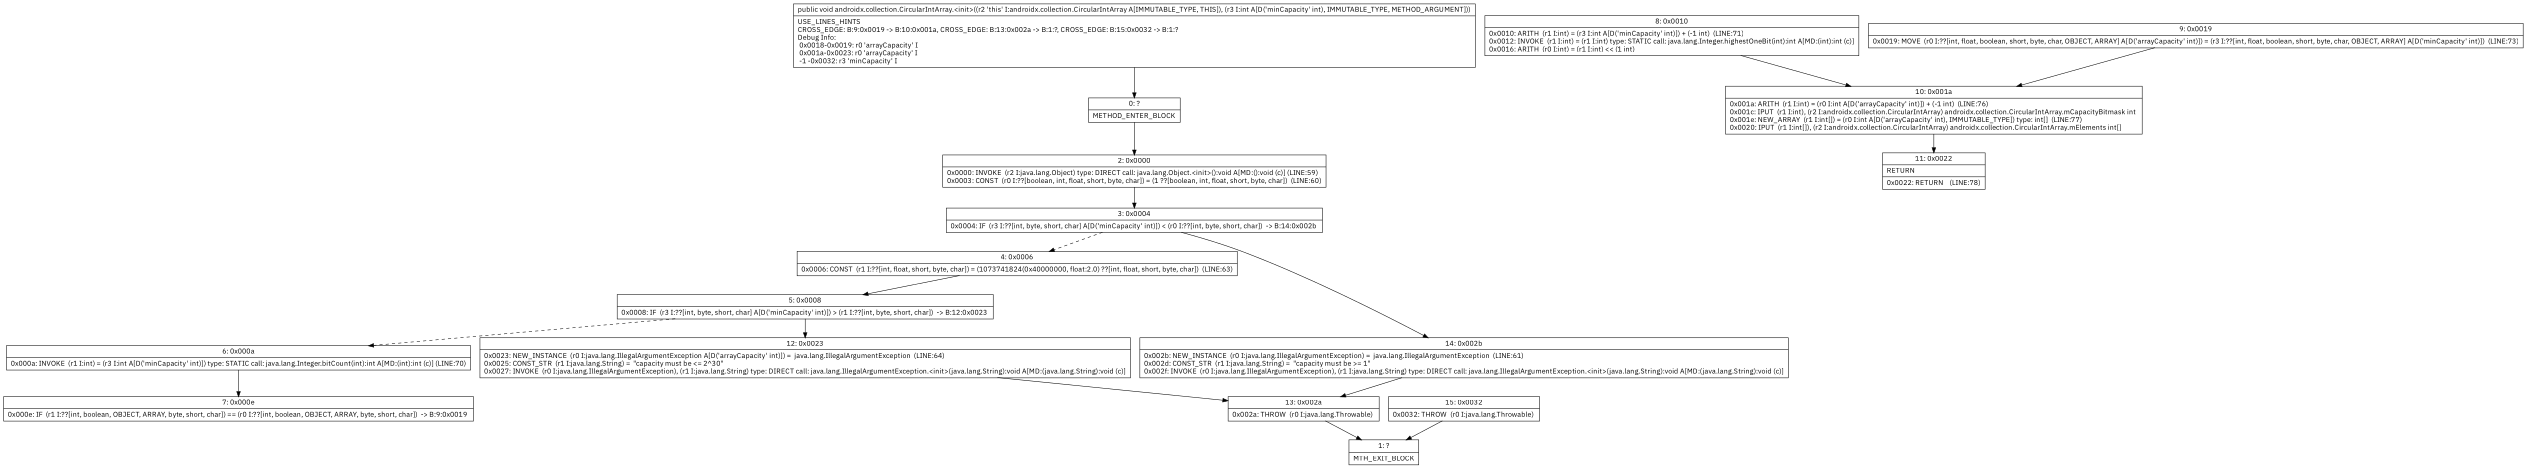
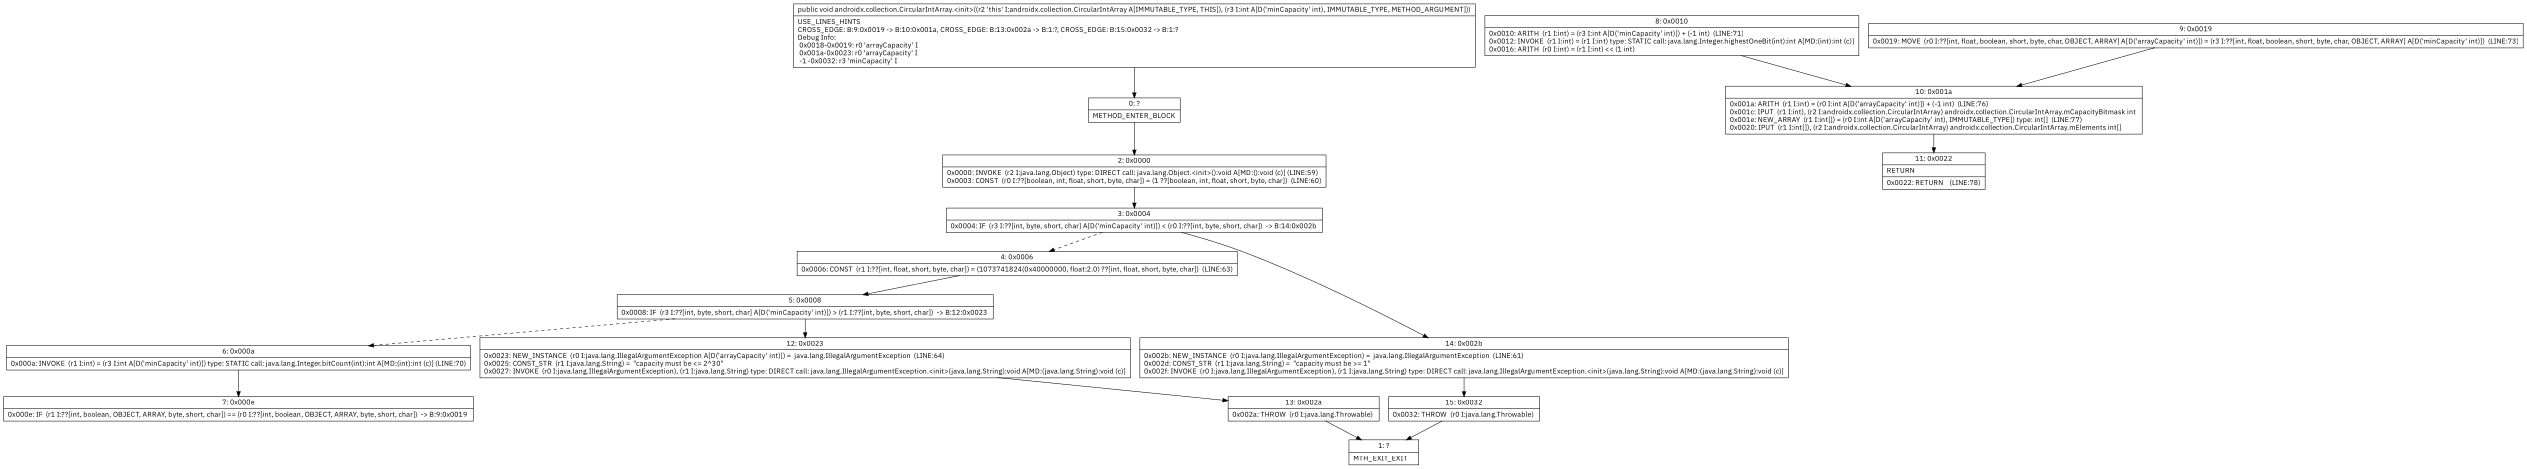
edge "14: 0x002b" -> "13: 0x002a": now "14: 0x002b" -> "15: 0x0032"
node "1: ?": text "MTH_EXIT_BLOCK" -> "MTH_EXIT_EXIT"
